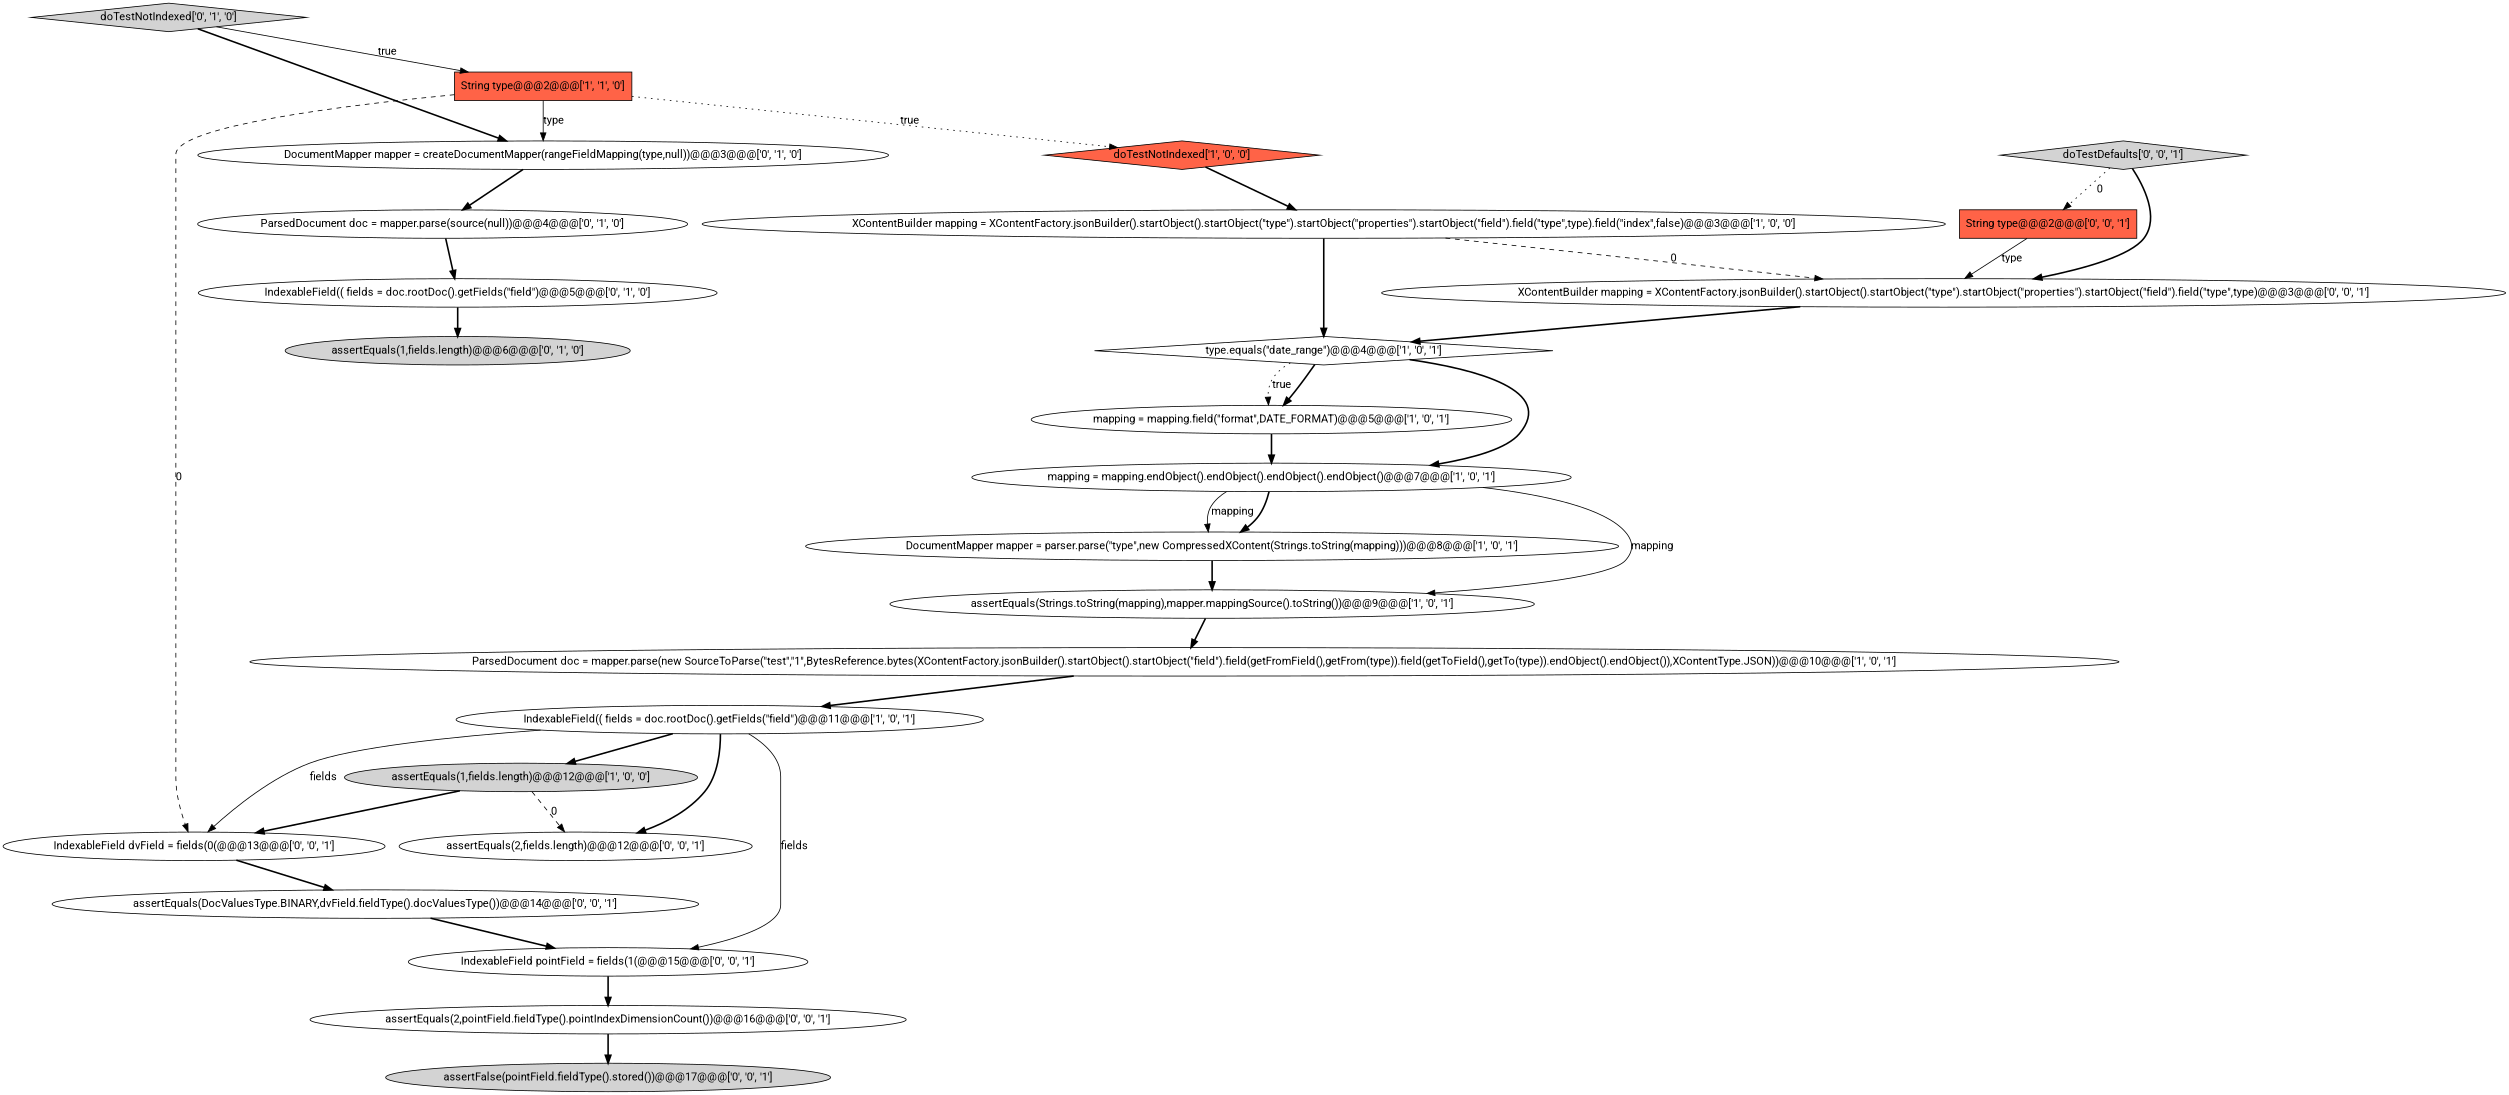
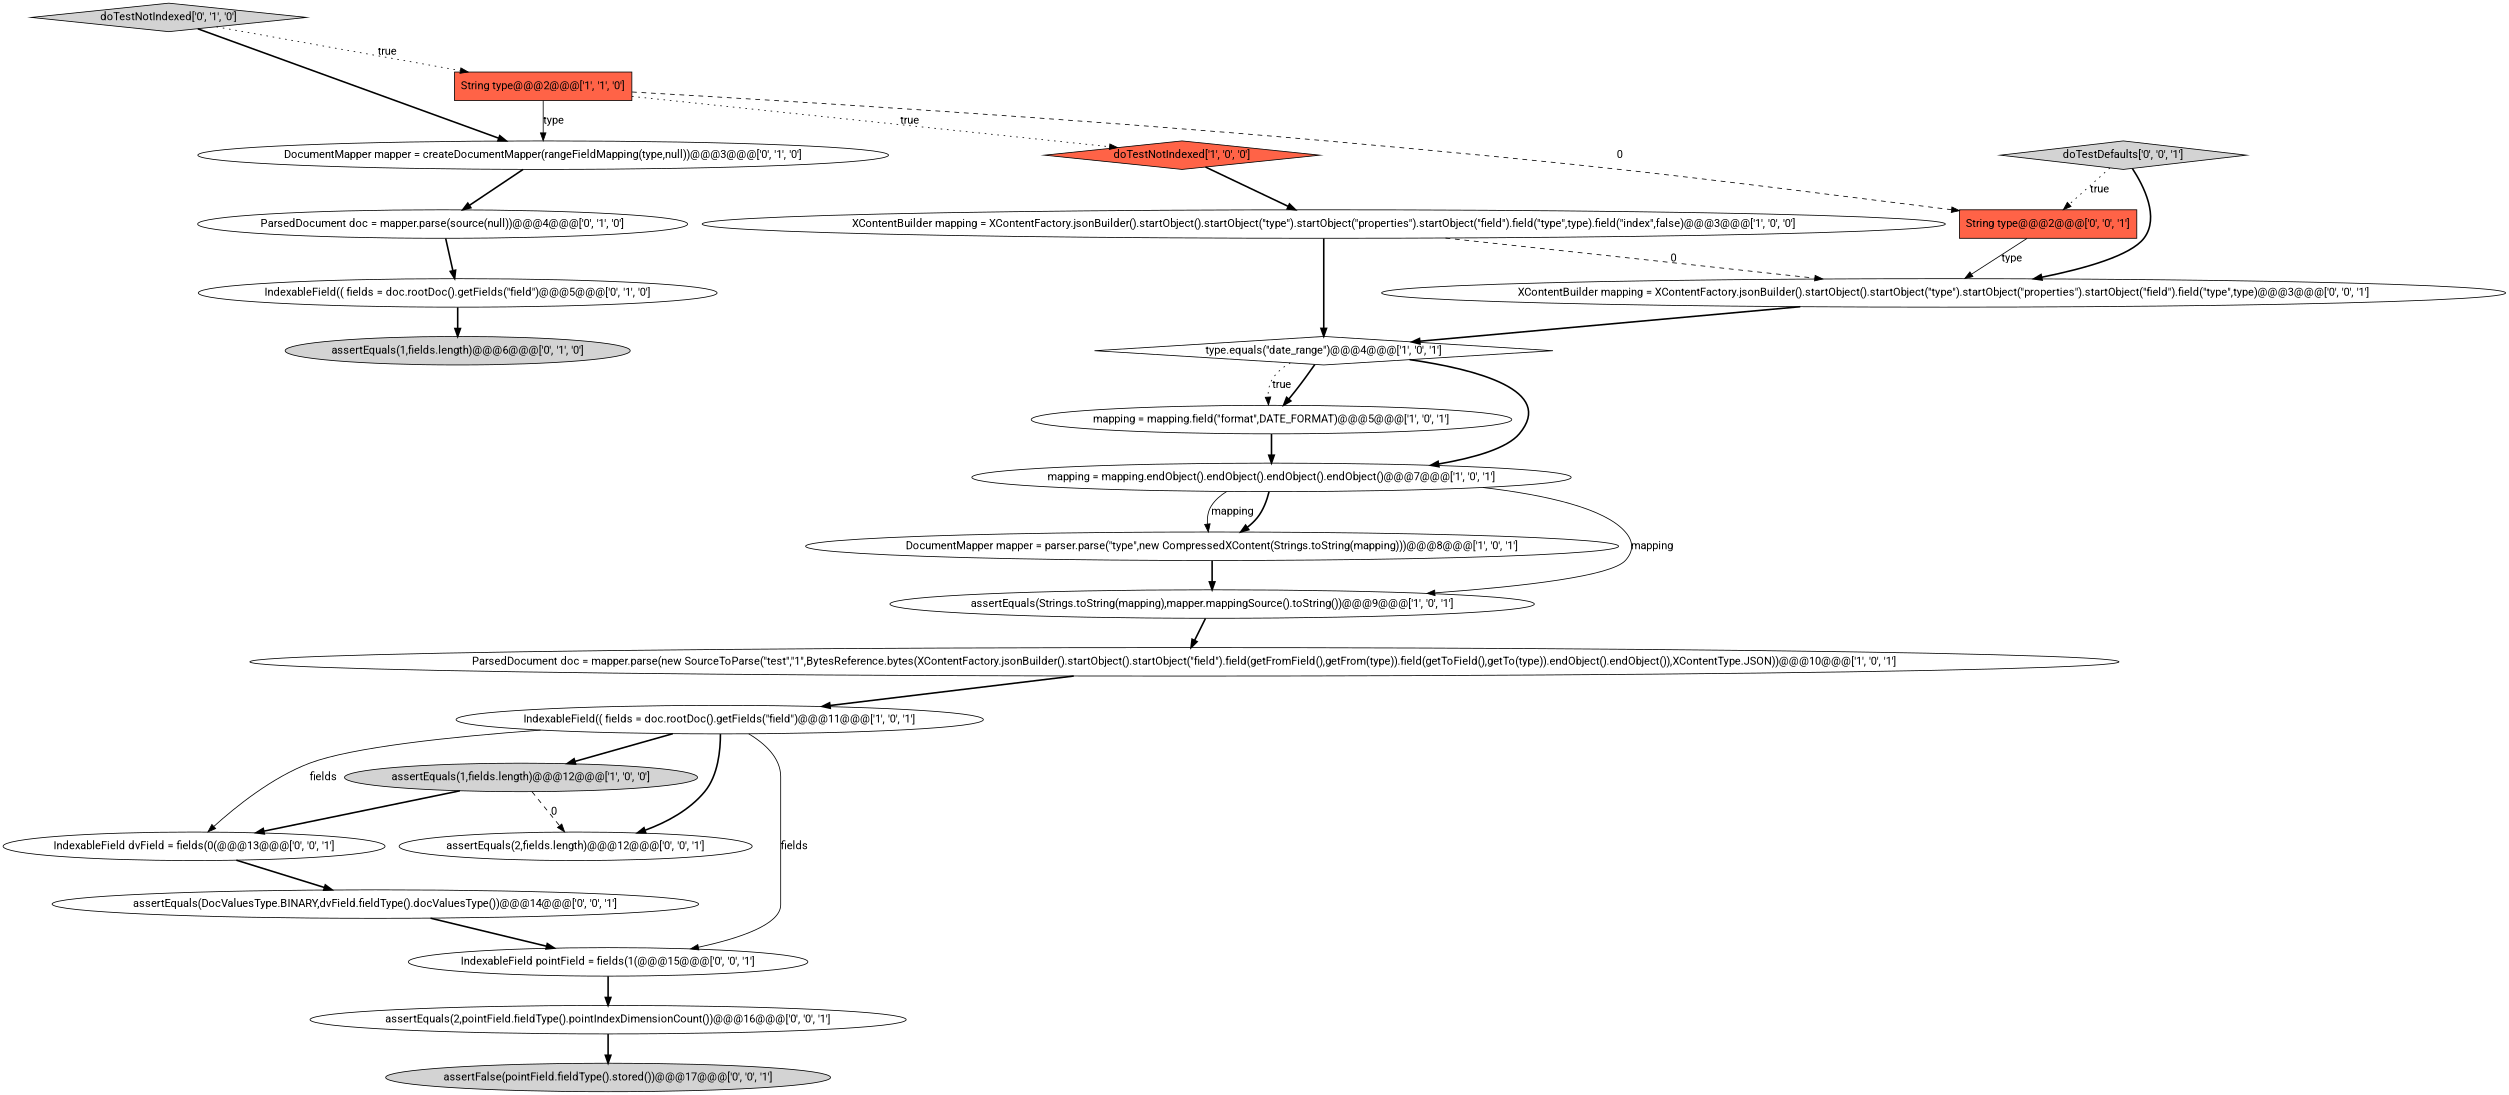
edge "doTestNotIndexed['0', '1', '0']" -> "String type@@@2@@@['1', '1', '0']": style solid -> dotted
edge "doTestDefaults['0', '0', '1']" -> "String type@@@2@@@['0', '0', '1']": label "0" -> "true"
edge "String type@@@2@@@['1', '1', '0']" -> "IndexableField dvField = fields(0(@@@13@@@['0', '0', '1']": now "String type@@@2@@@['1', '1', '0']" -> "String type@@@2@@@['0', '0', '1']"
